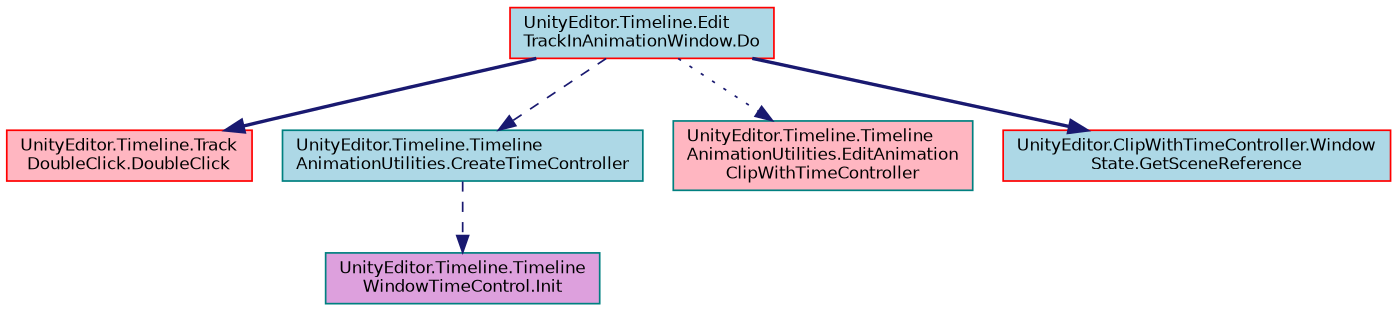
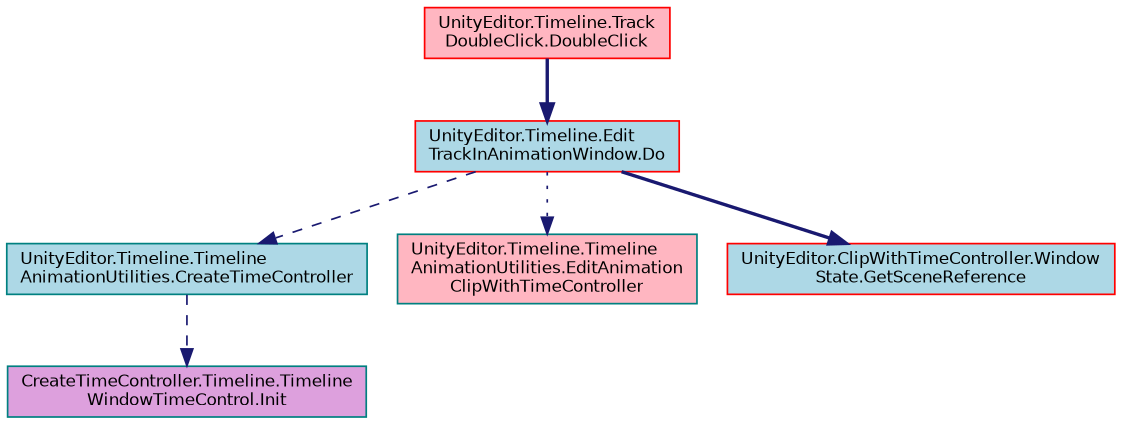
edge "UnityEditor.Timeline.Edit TrackInAnimationWindow.Do" -> "UnityEditor.Timeline.Track DoubleClick.DoubleClick": reversed
node "UnityEditor.Timeline.Timeline WindowTimeControl.Init": label "UnityEditor.Timeline.Timeline WindowTimeControl.Init" -> "CreateTimeController.Timeline.Timeline WindowTimeControl.Init"
